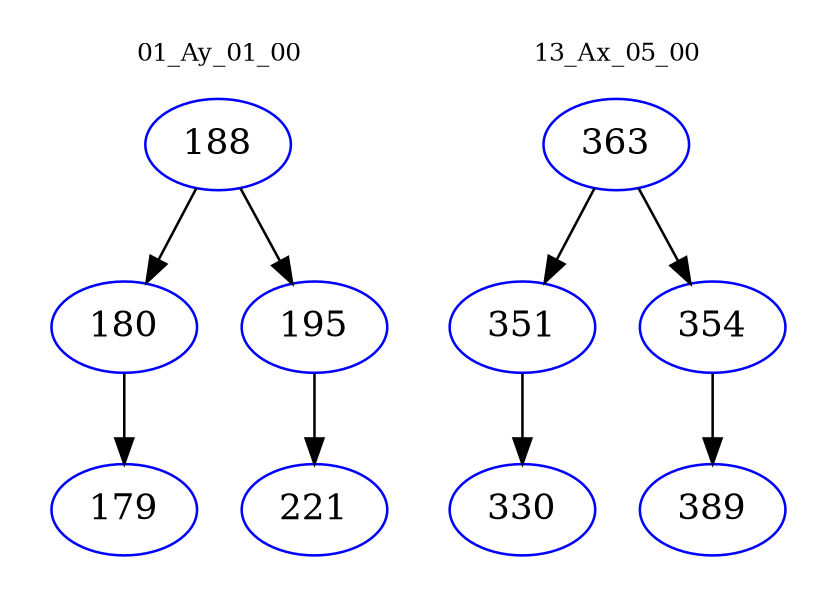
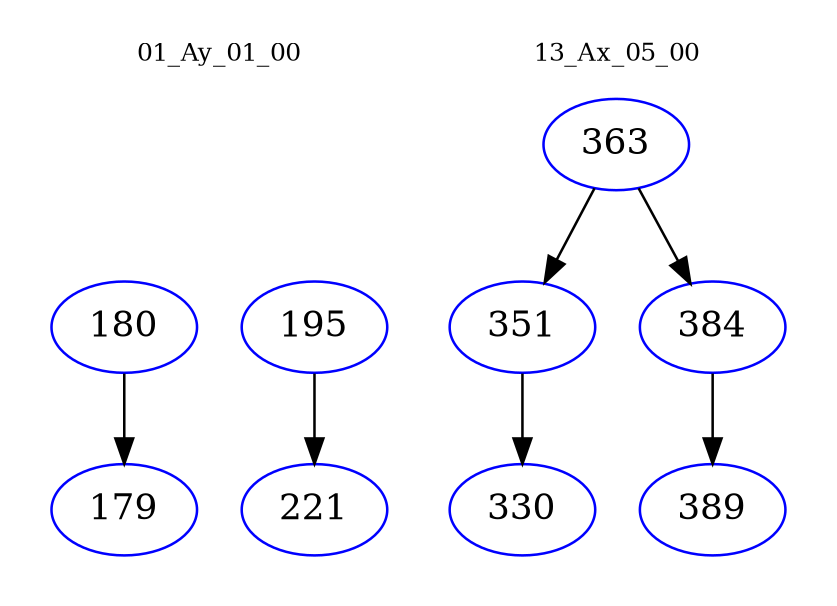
node "188": removed
node "354": label "354" -> "384"
